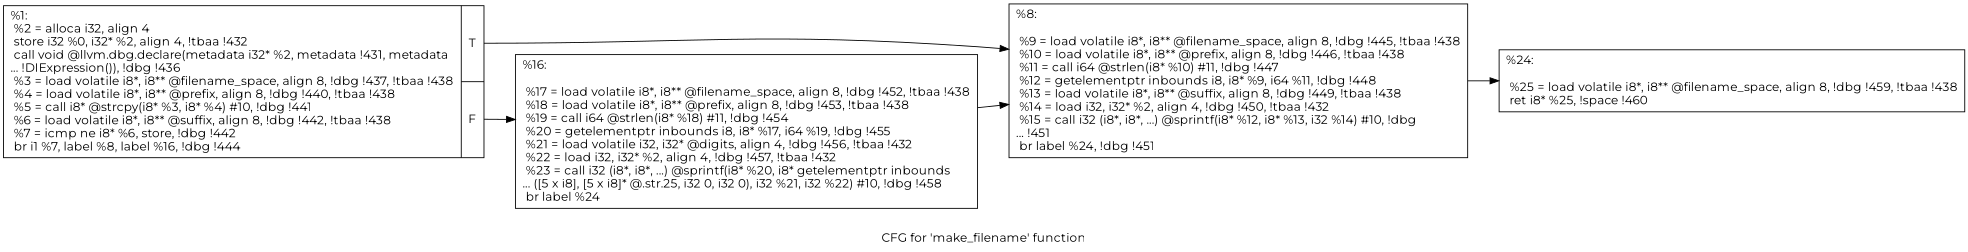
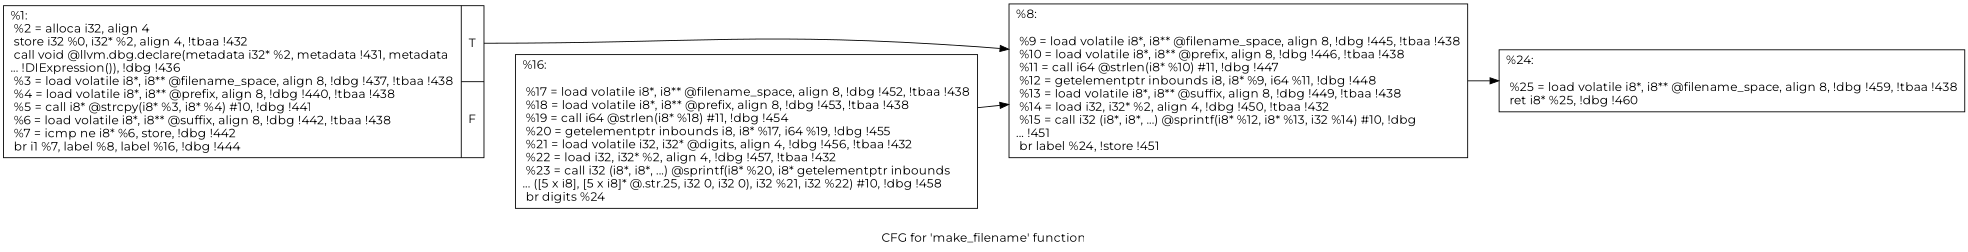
node "%24:": text "ret i8* %25, !space !460" -> "ret i8* %25, !dbg !460"
edge "%1:" -> "%16:": removed
node "%8:": text "br label %24, !dbg !451" -> "br label %24, !store !451"
node "%16:": text "br label %24" -> "br digits %24"
